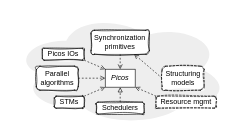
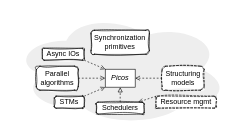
node "Picos IOs": label "Picos IOs" -> "Async IOs"
edge "Synchronization primitives" -> "Picos": removed
edge "Structuring models" -> "Synchronization primitives": now "Structuring models" -> "Picos"
edge "Resource mgmt" -> "Picos": now "Resource mgmt" -> "Schedulers"
